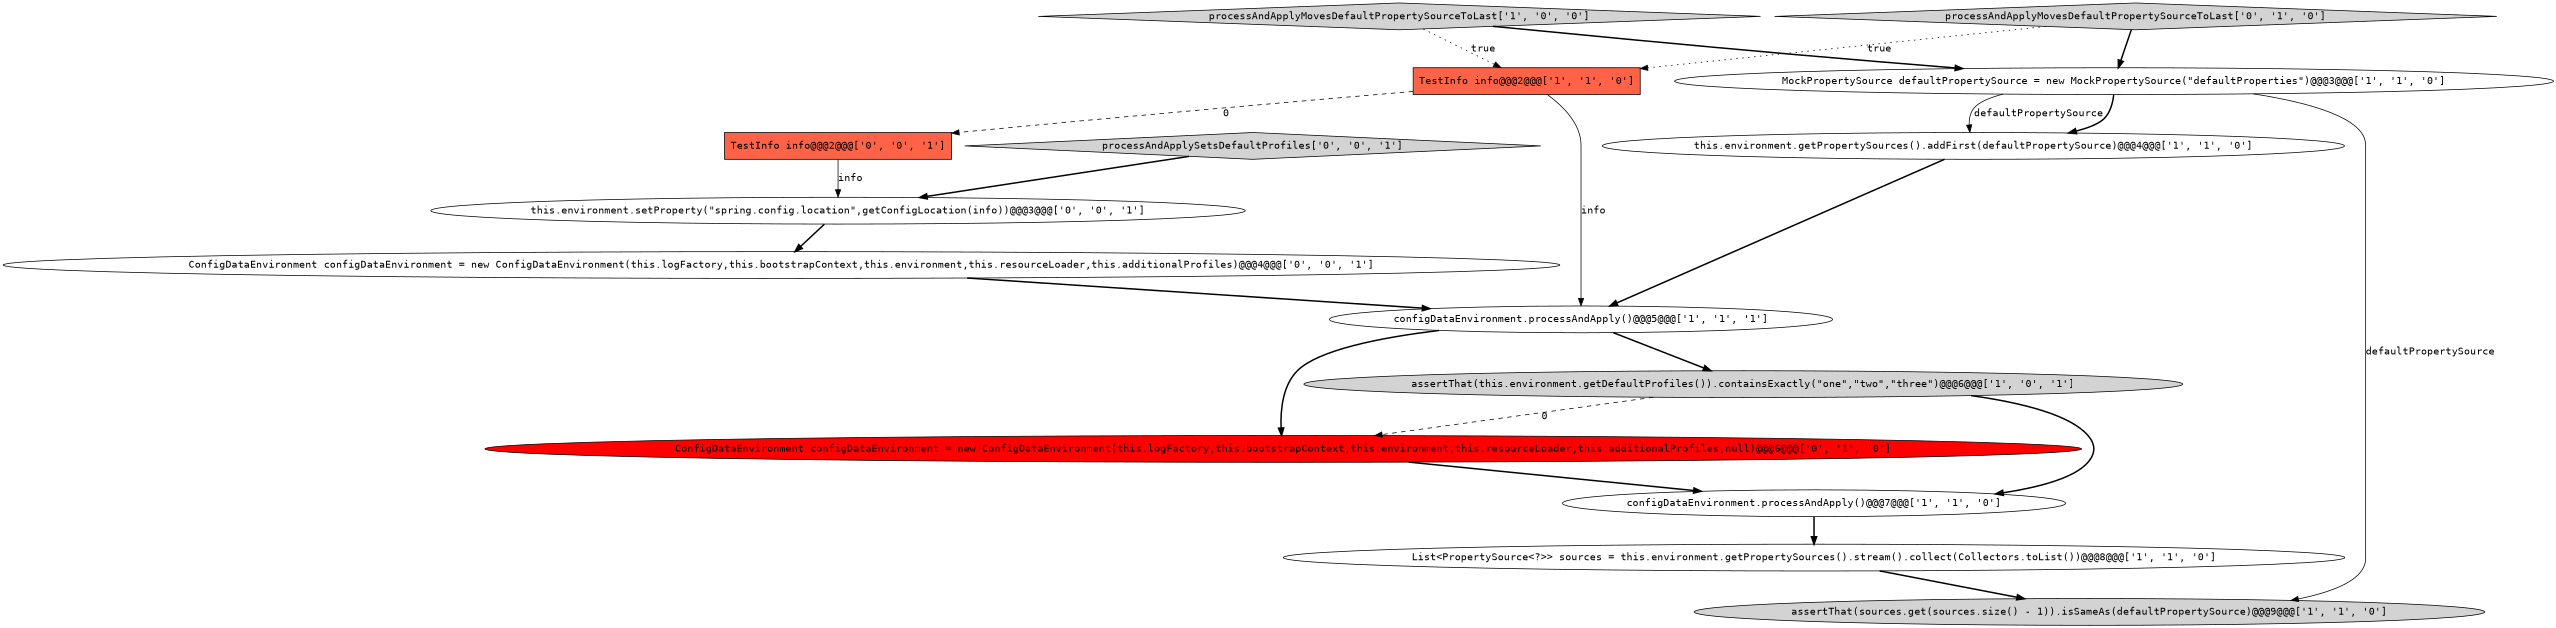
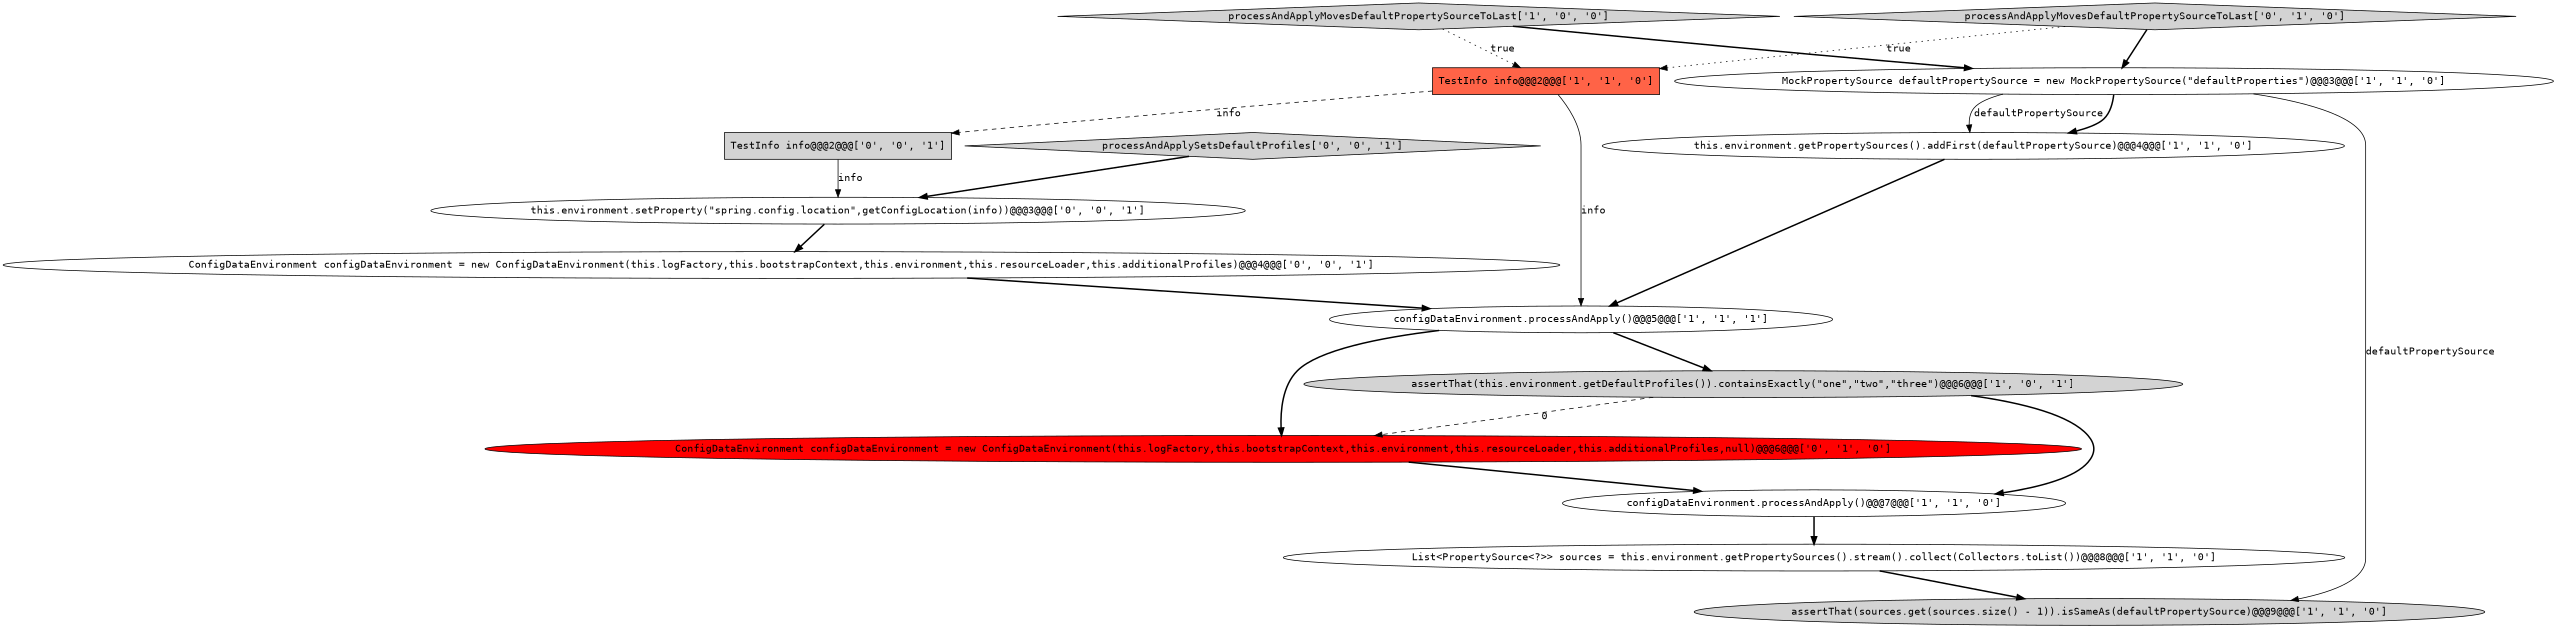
edge "TestInfo info@@@2@@@['1', '1', '0']" -> "TestInfo info@@@2@@@['0', '0', '1']": label "0" -> "info"
node "TestInfo info@@@2@@@['0', '0', '1']": fillcolor tomato -> lightgray
